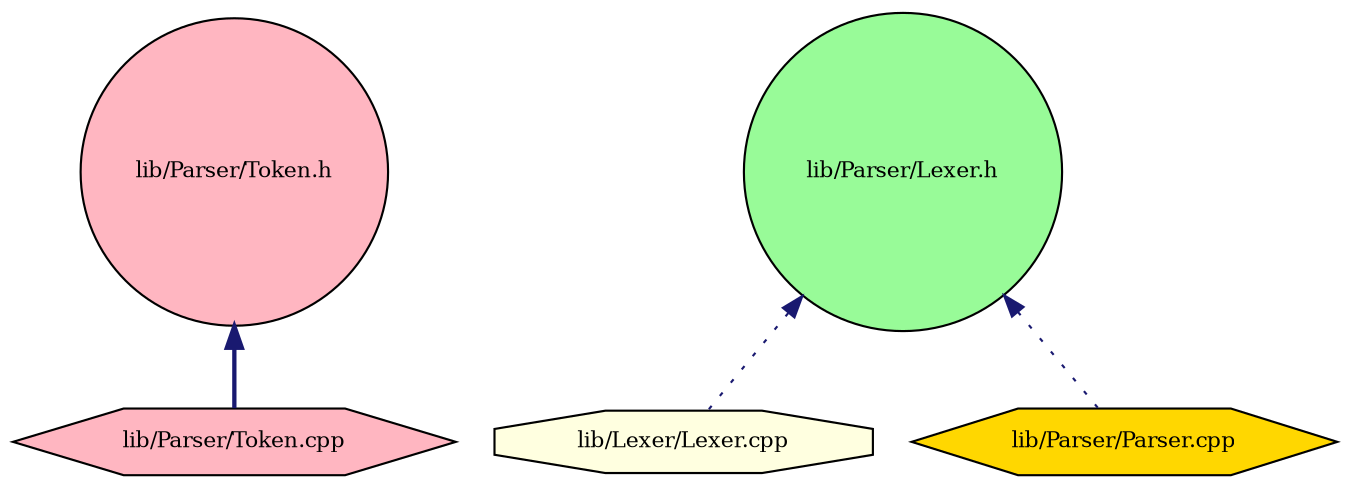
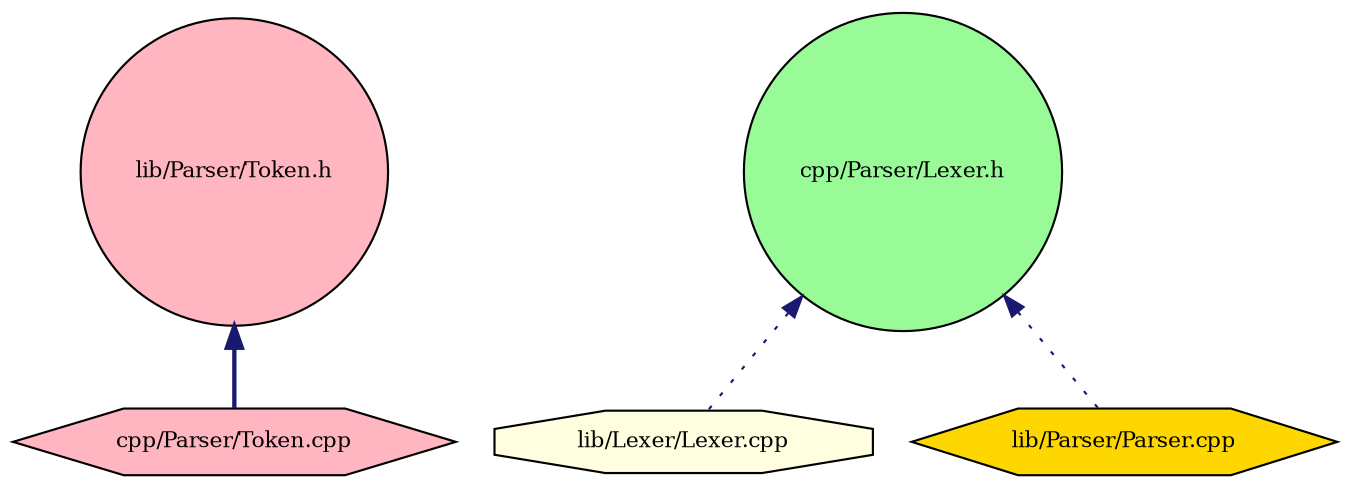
node "lib/Parser/Lexer.h": label "lib/Parser/Lexer.h" -> "cpp/Parser/Lexer.h"
node "lib/Parser/Token.cpp": label "lib/Parser/Token.cpp" -> "cpp/Parser/Token.cpp"
